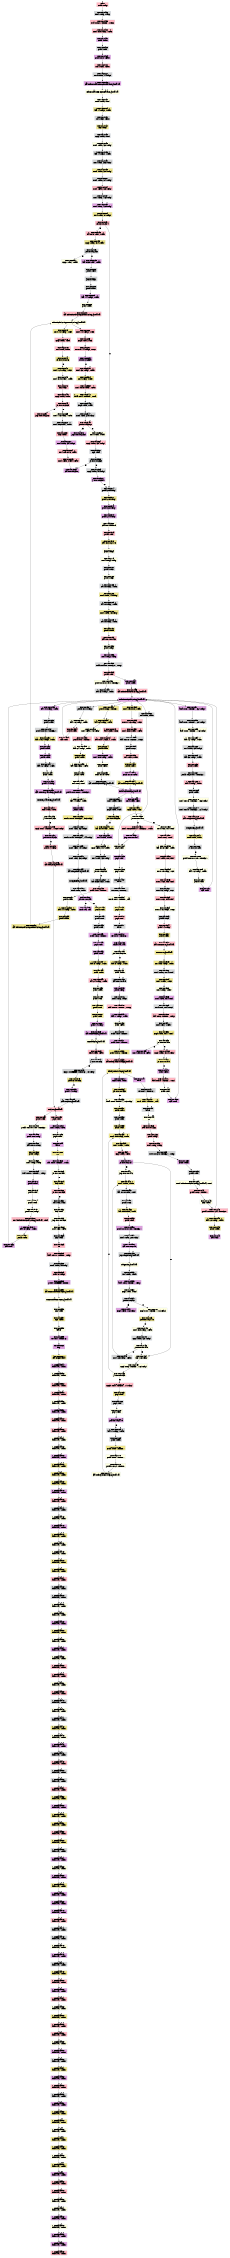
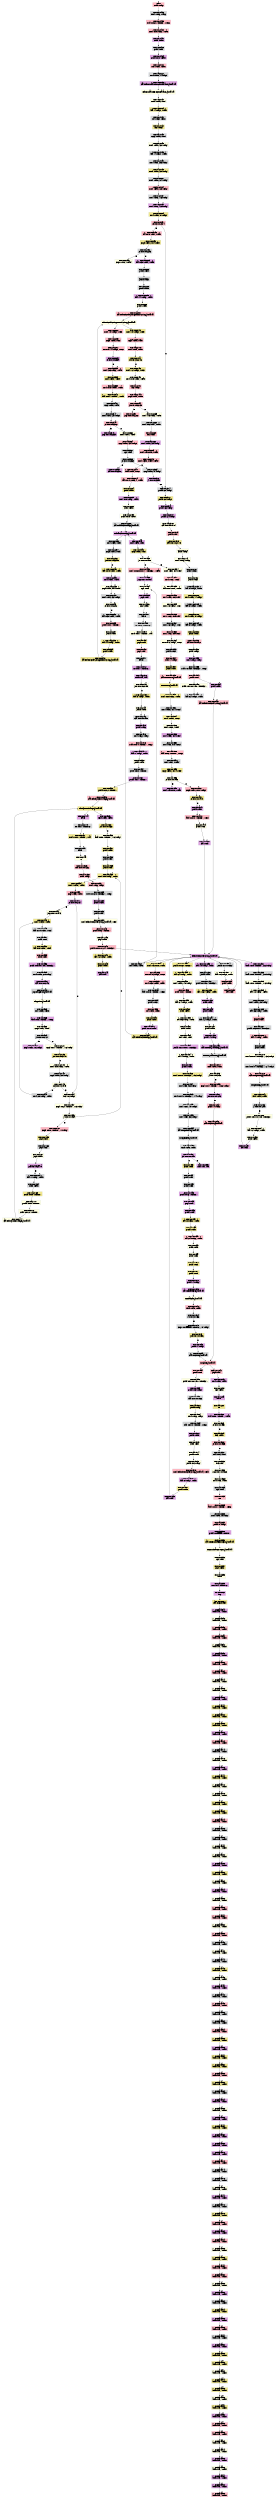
edge "0x01002275 movl %ebx, 0xbf4(%eax)" -> "0x0100236a call 0x0100239c": now "0x01002275 movl %ebx, 0xbf4(%eax)" -> "0x0100227b addl %edx, %ecx"
